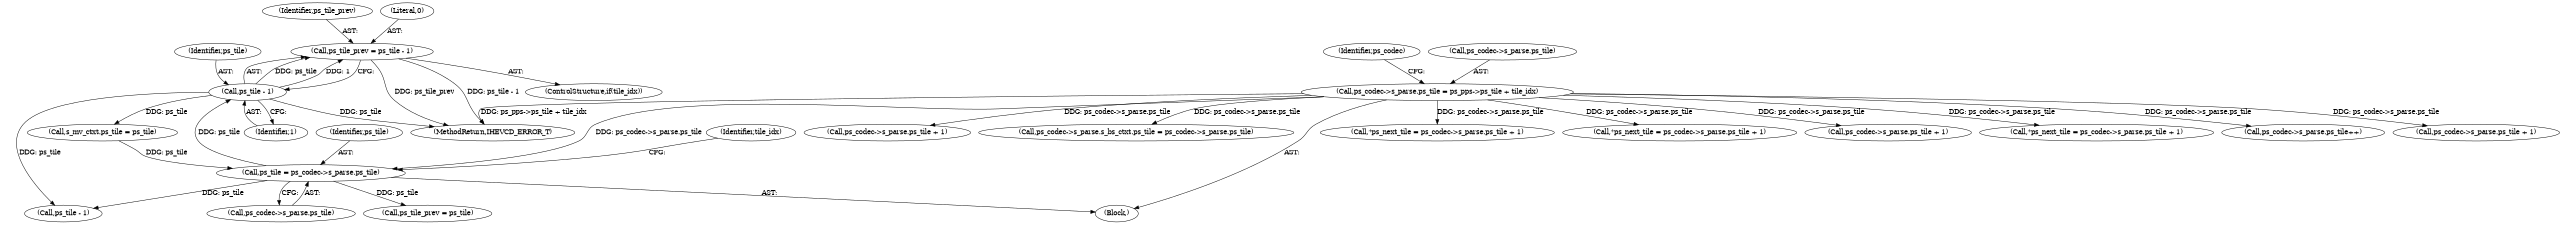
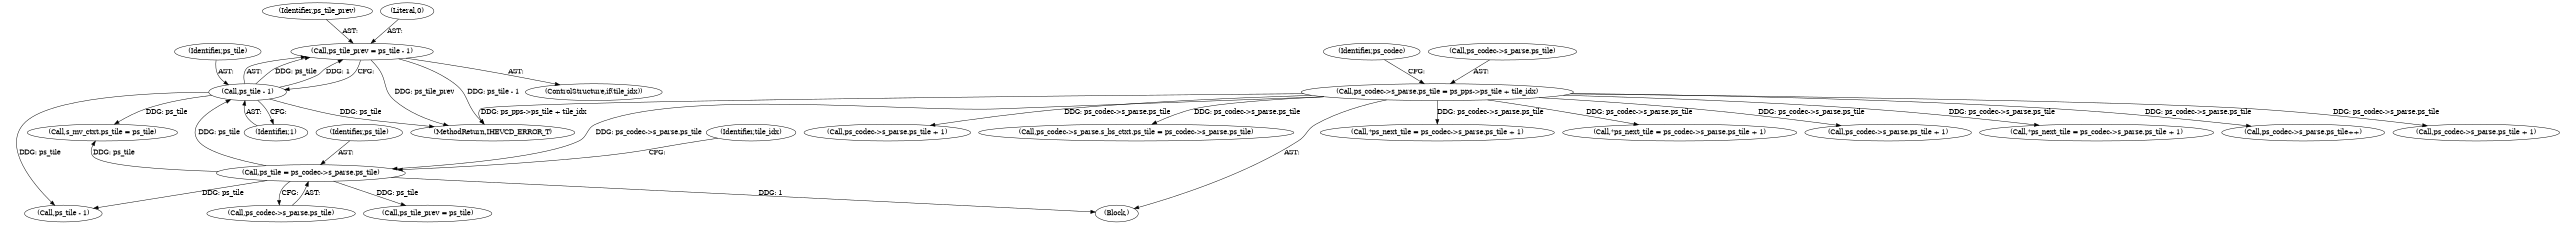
edge "(Call,s_mv_ctxt.ps_tile = ps_tile)" -> "(Call,ps_tile = ps_codec->s_parse.ps_tile)": reversed
edge "(Call,ps_tile = ps_codec->s_parse.ps_tile)" -> "(Block,)": label "AST: " -> "DDG: 1"
